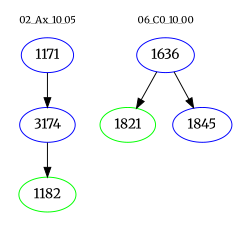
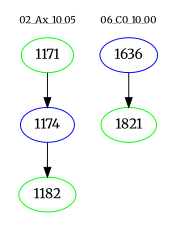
node "1171": color blue -> green
node "3174": label "3174" -> "1174"
node "1845": removed
